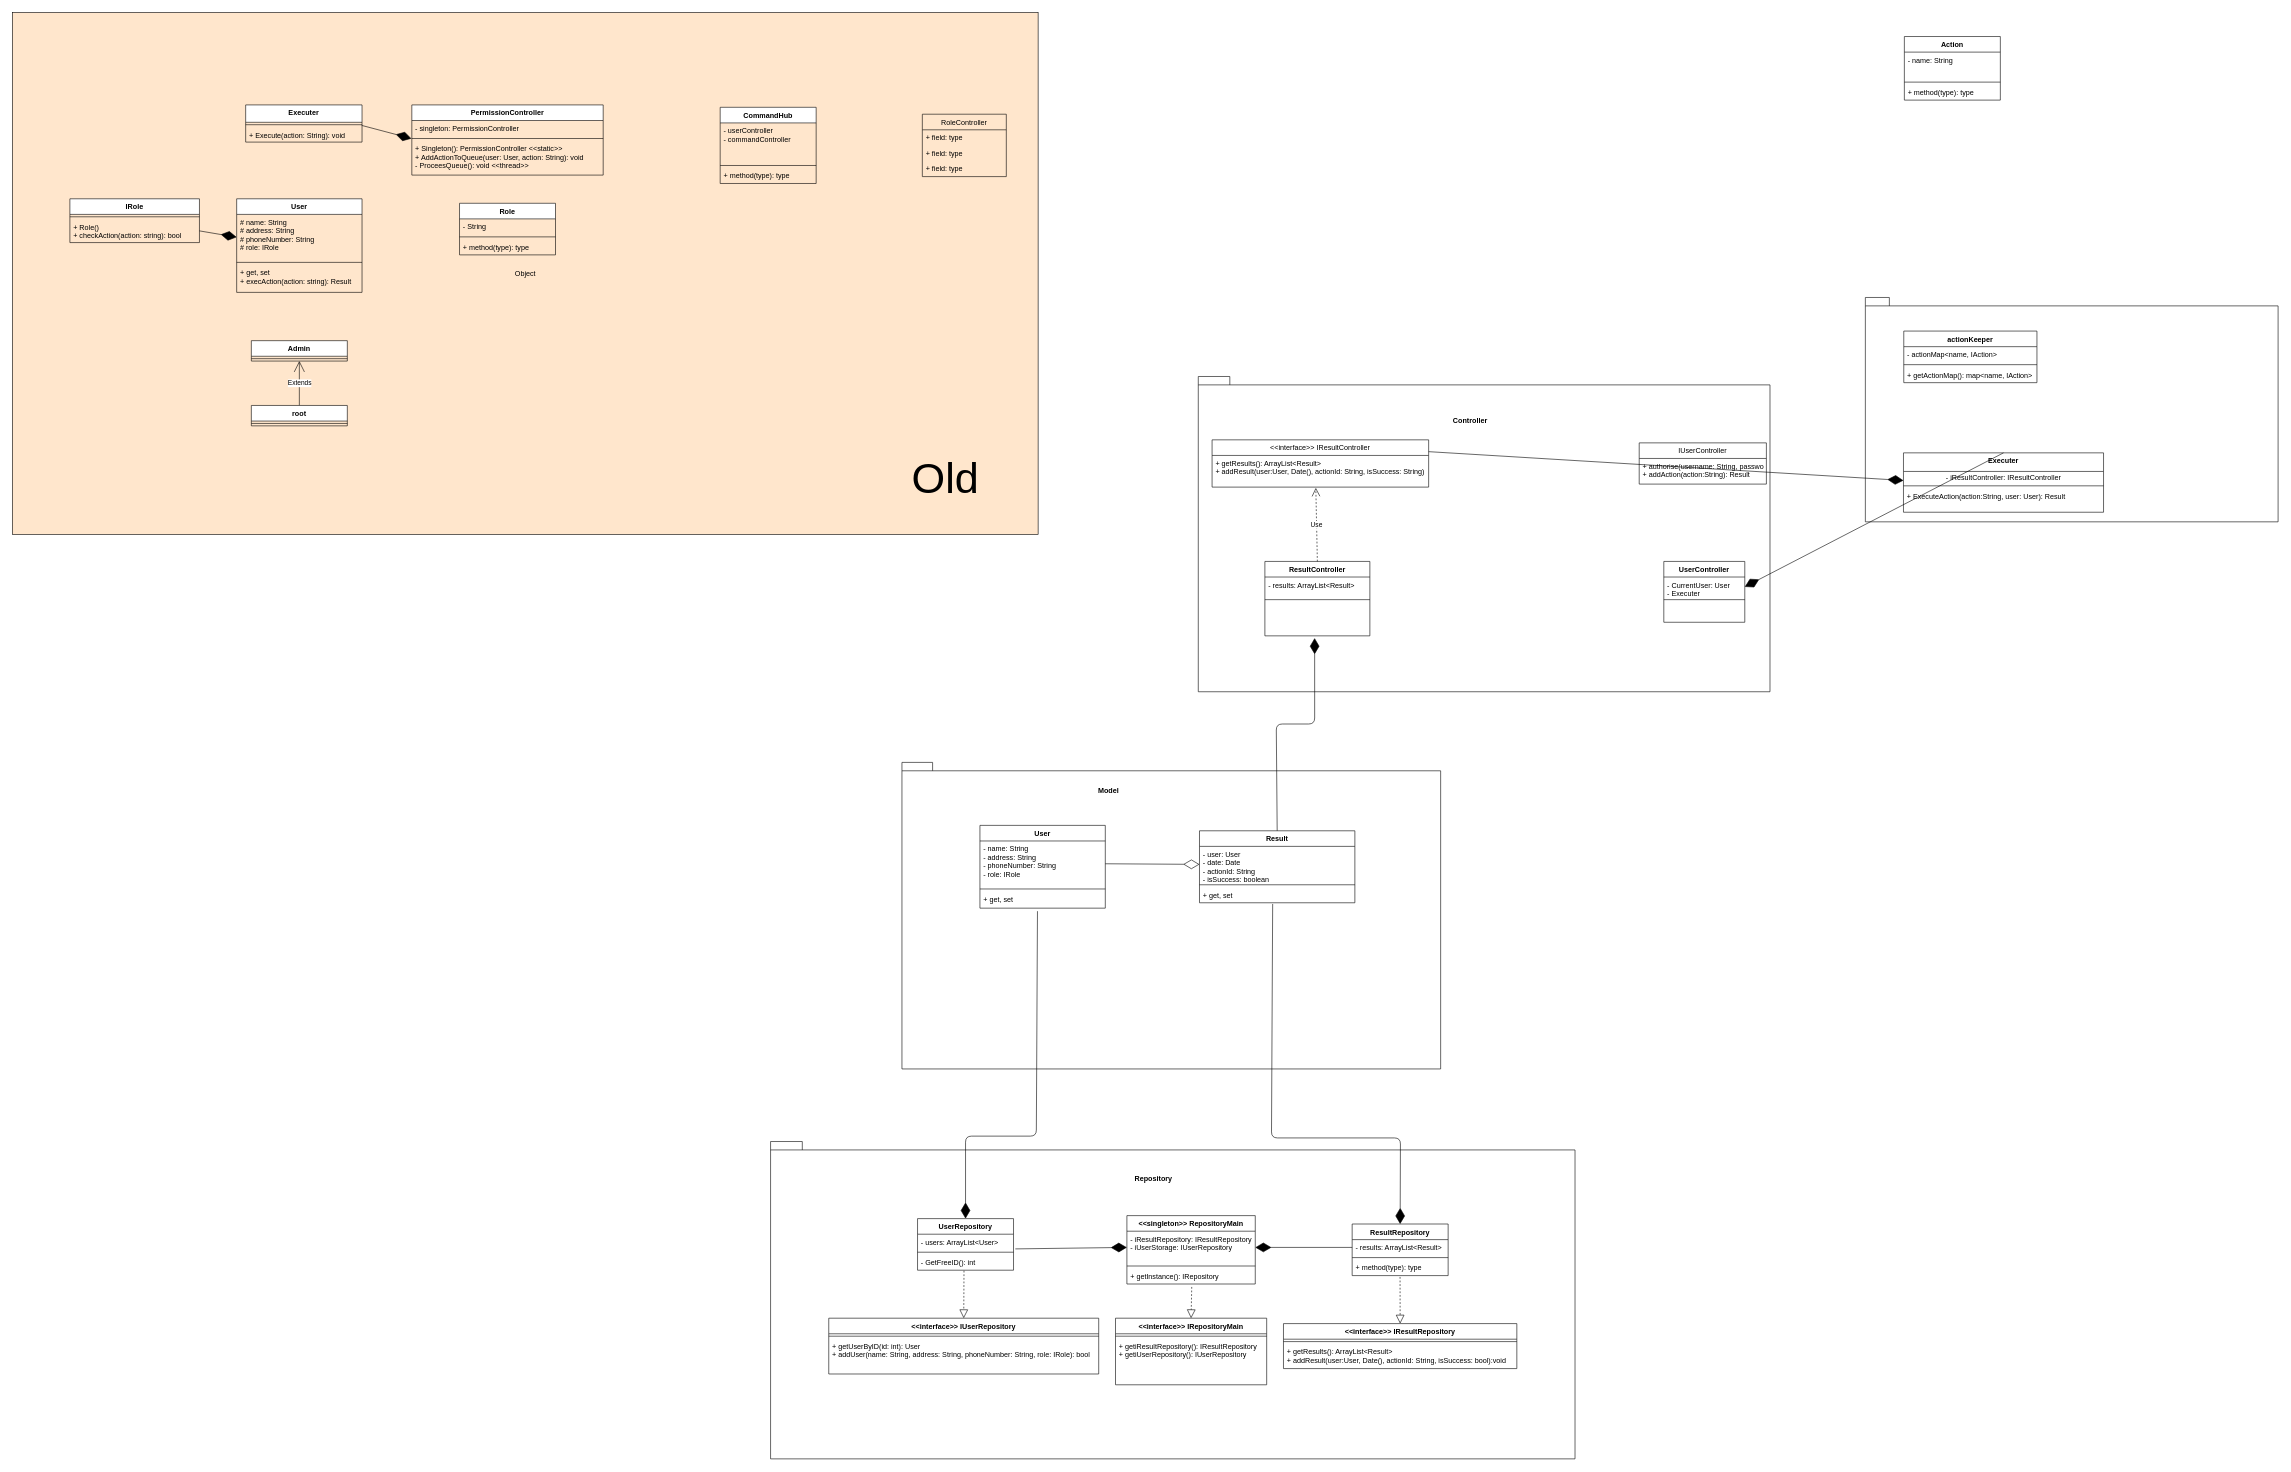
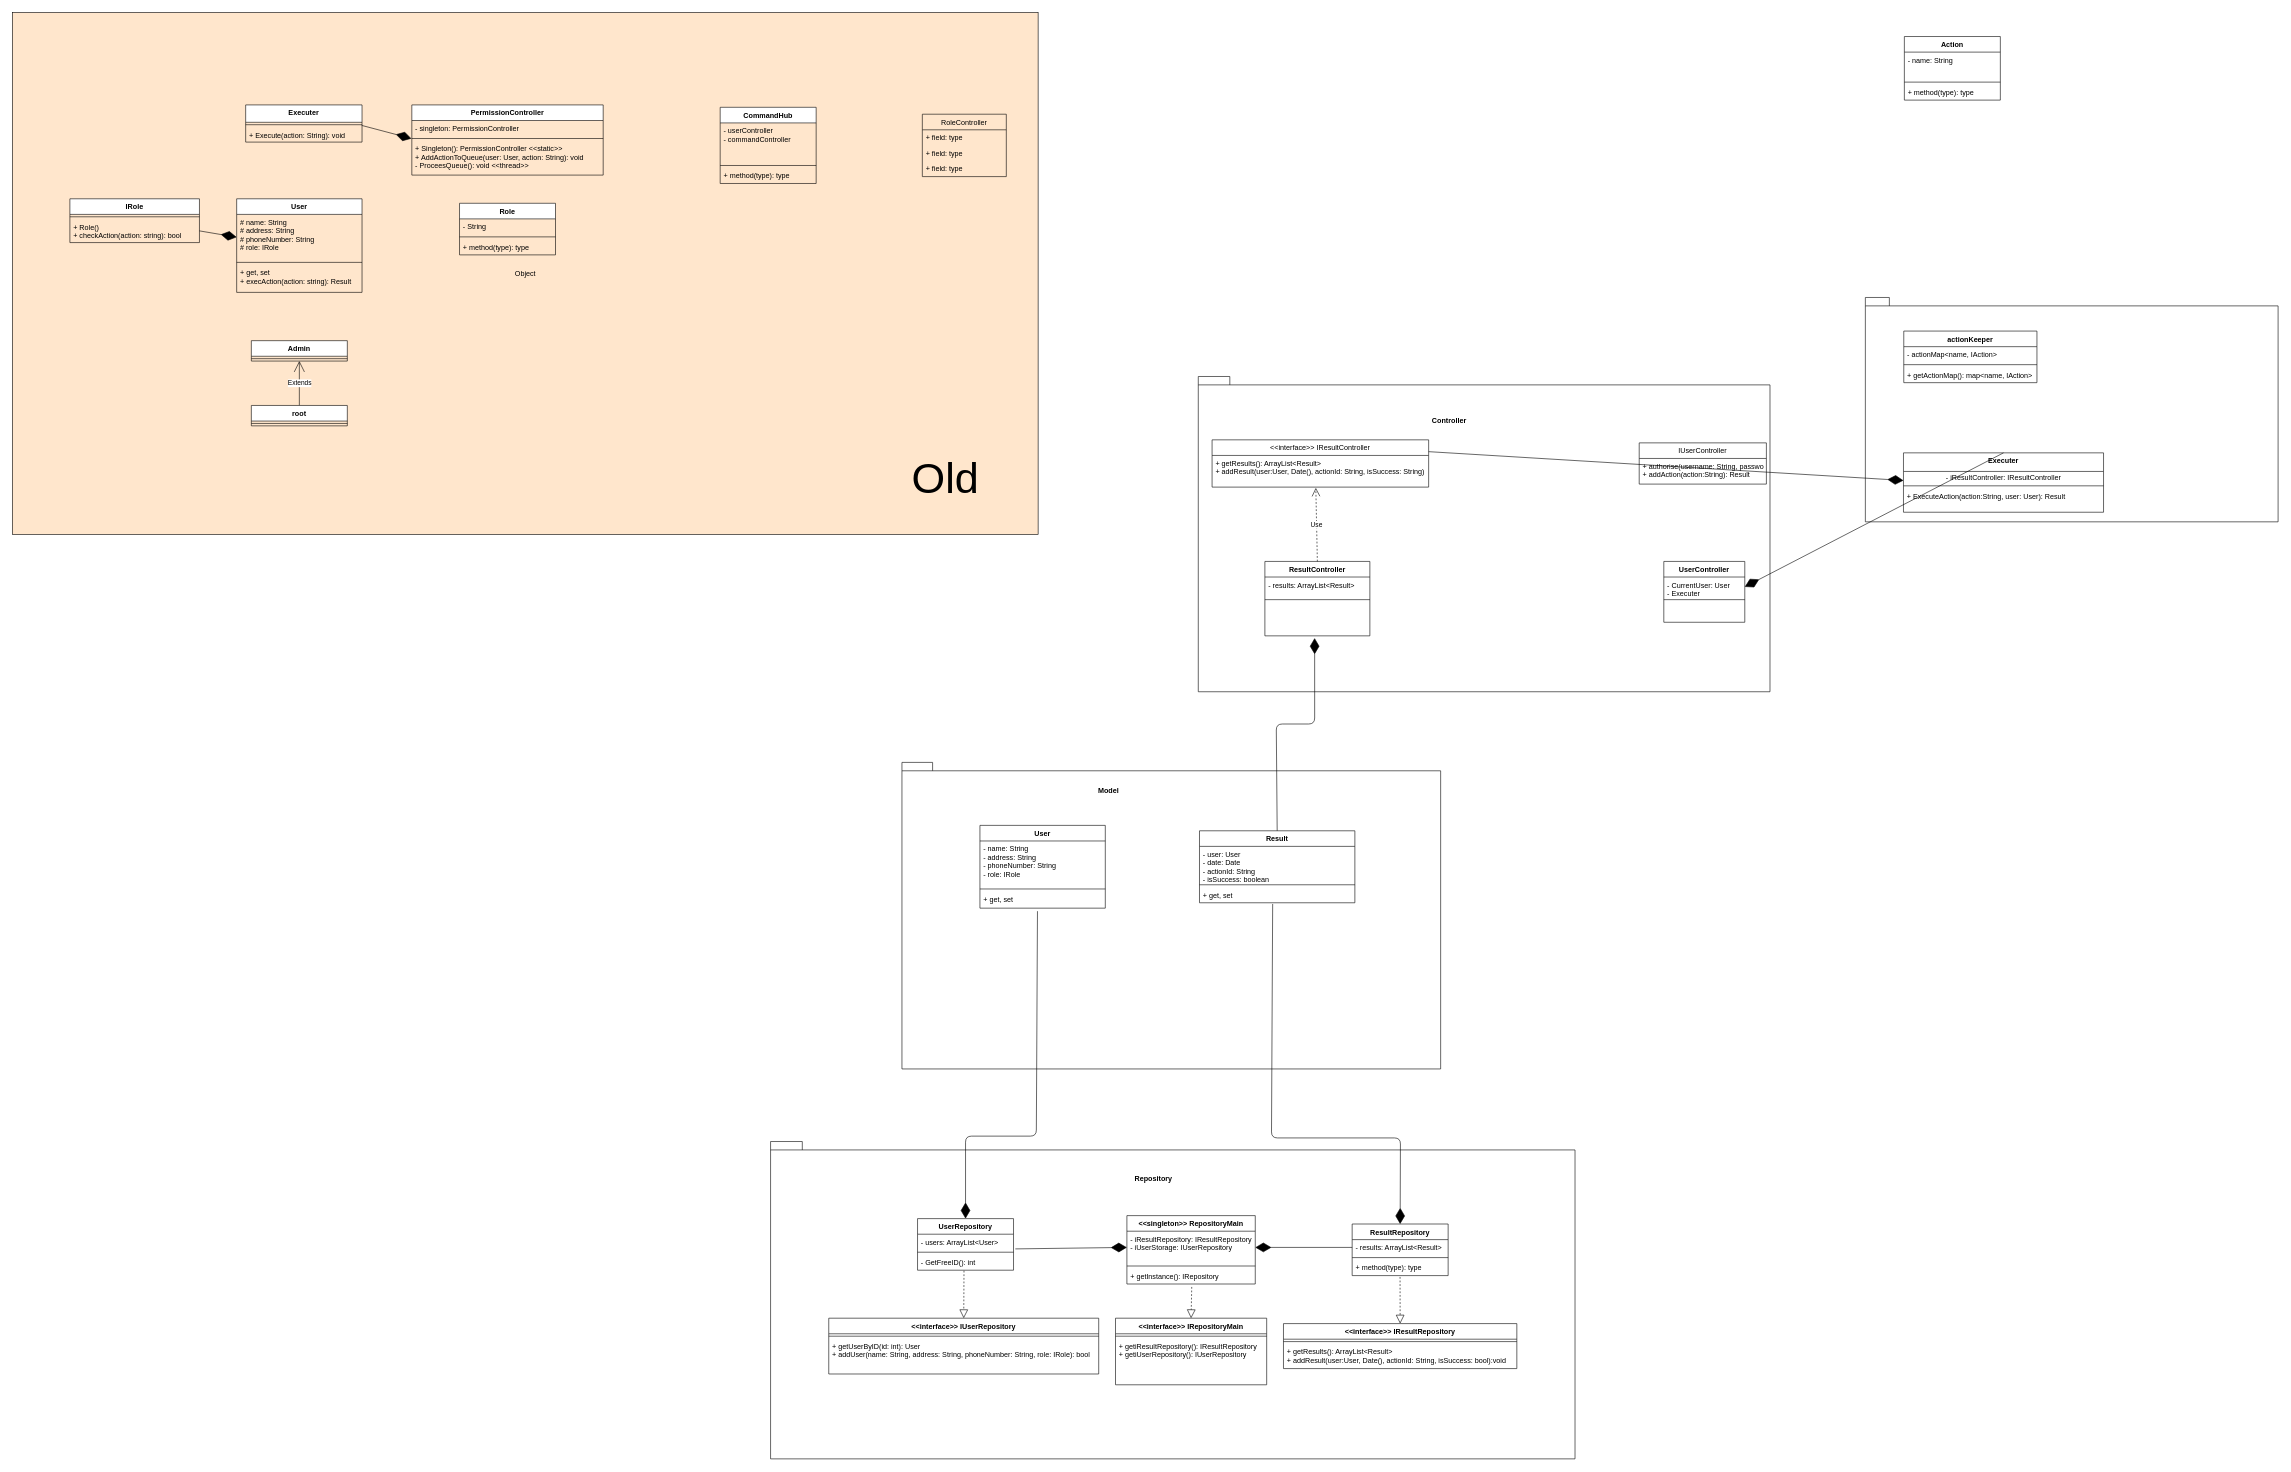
node "Controller": moved (1470, 420) -> (1449, 420)
edge "- name: String - address: String - phoneNumber: String - role: IRole" -> "- user: User - date: Date - actionId: String - isSuccess: boolean": removed
